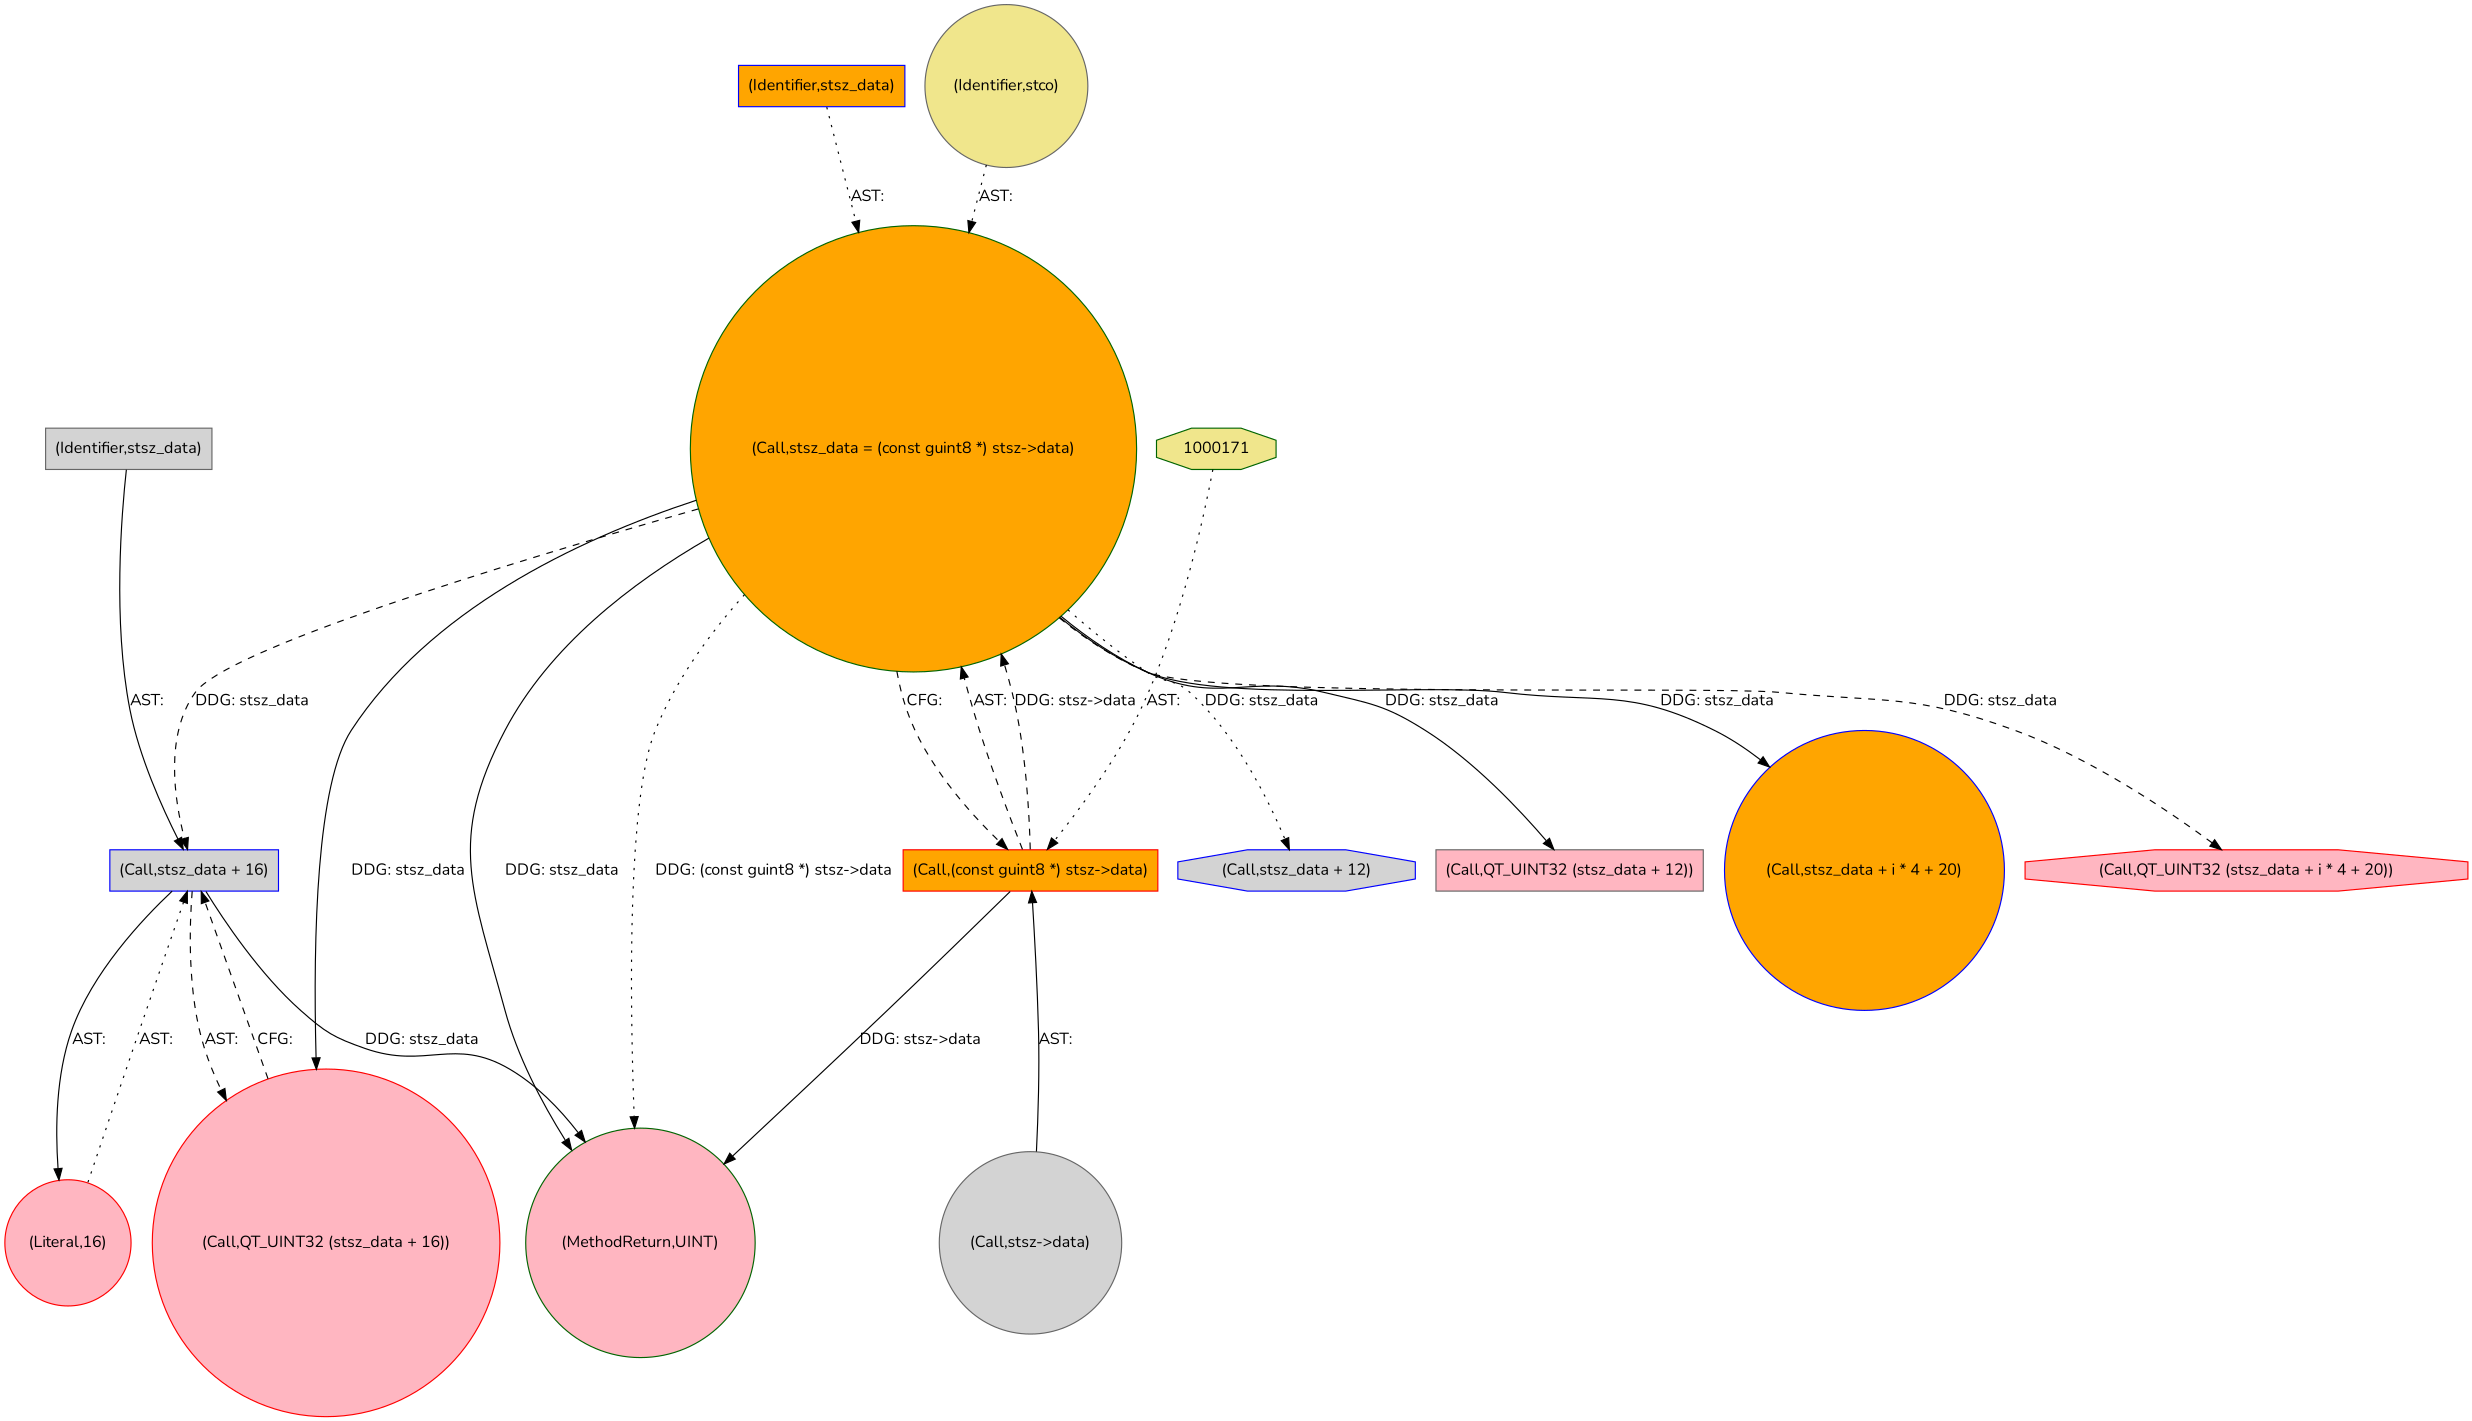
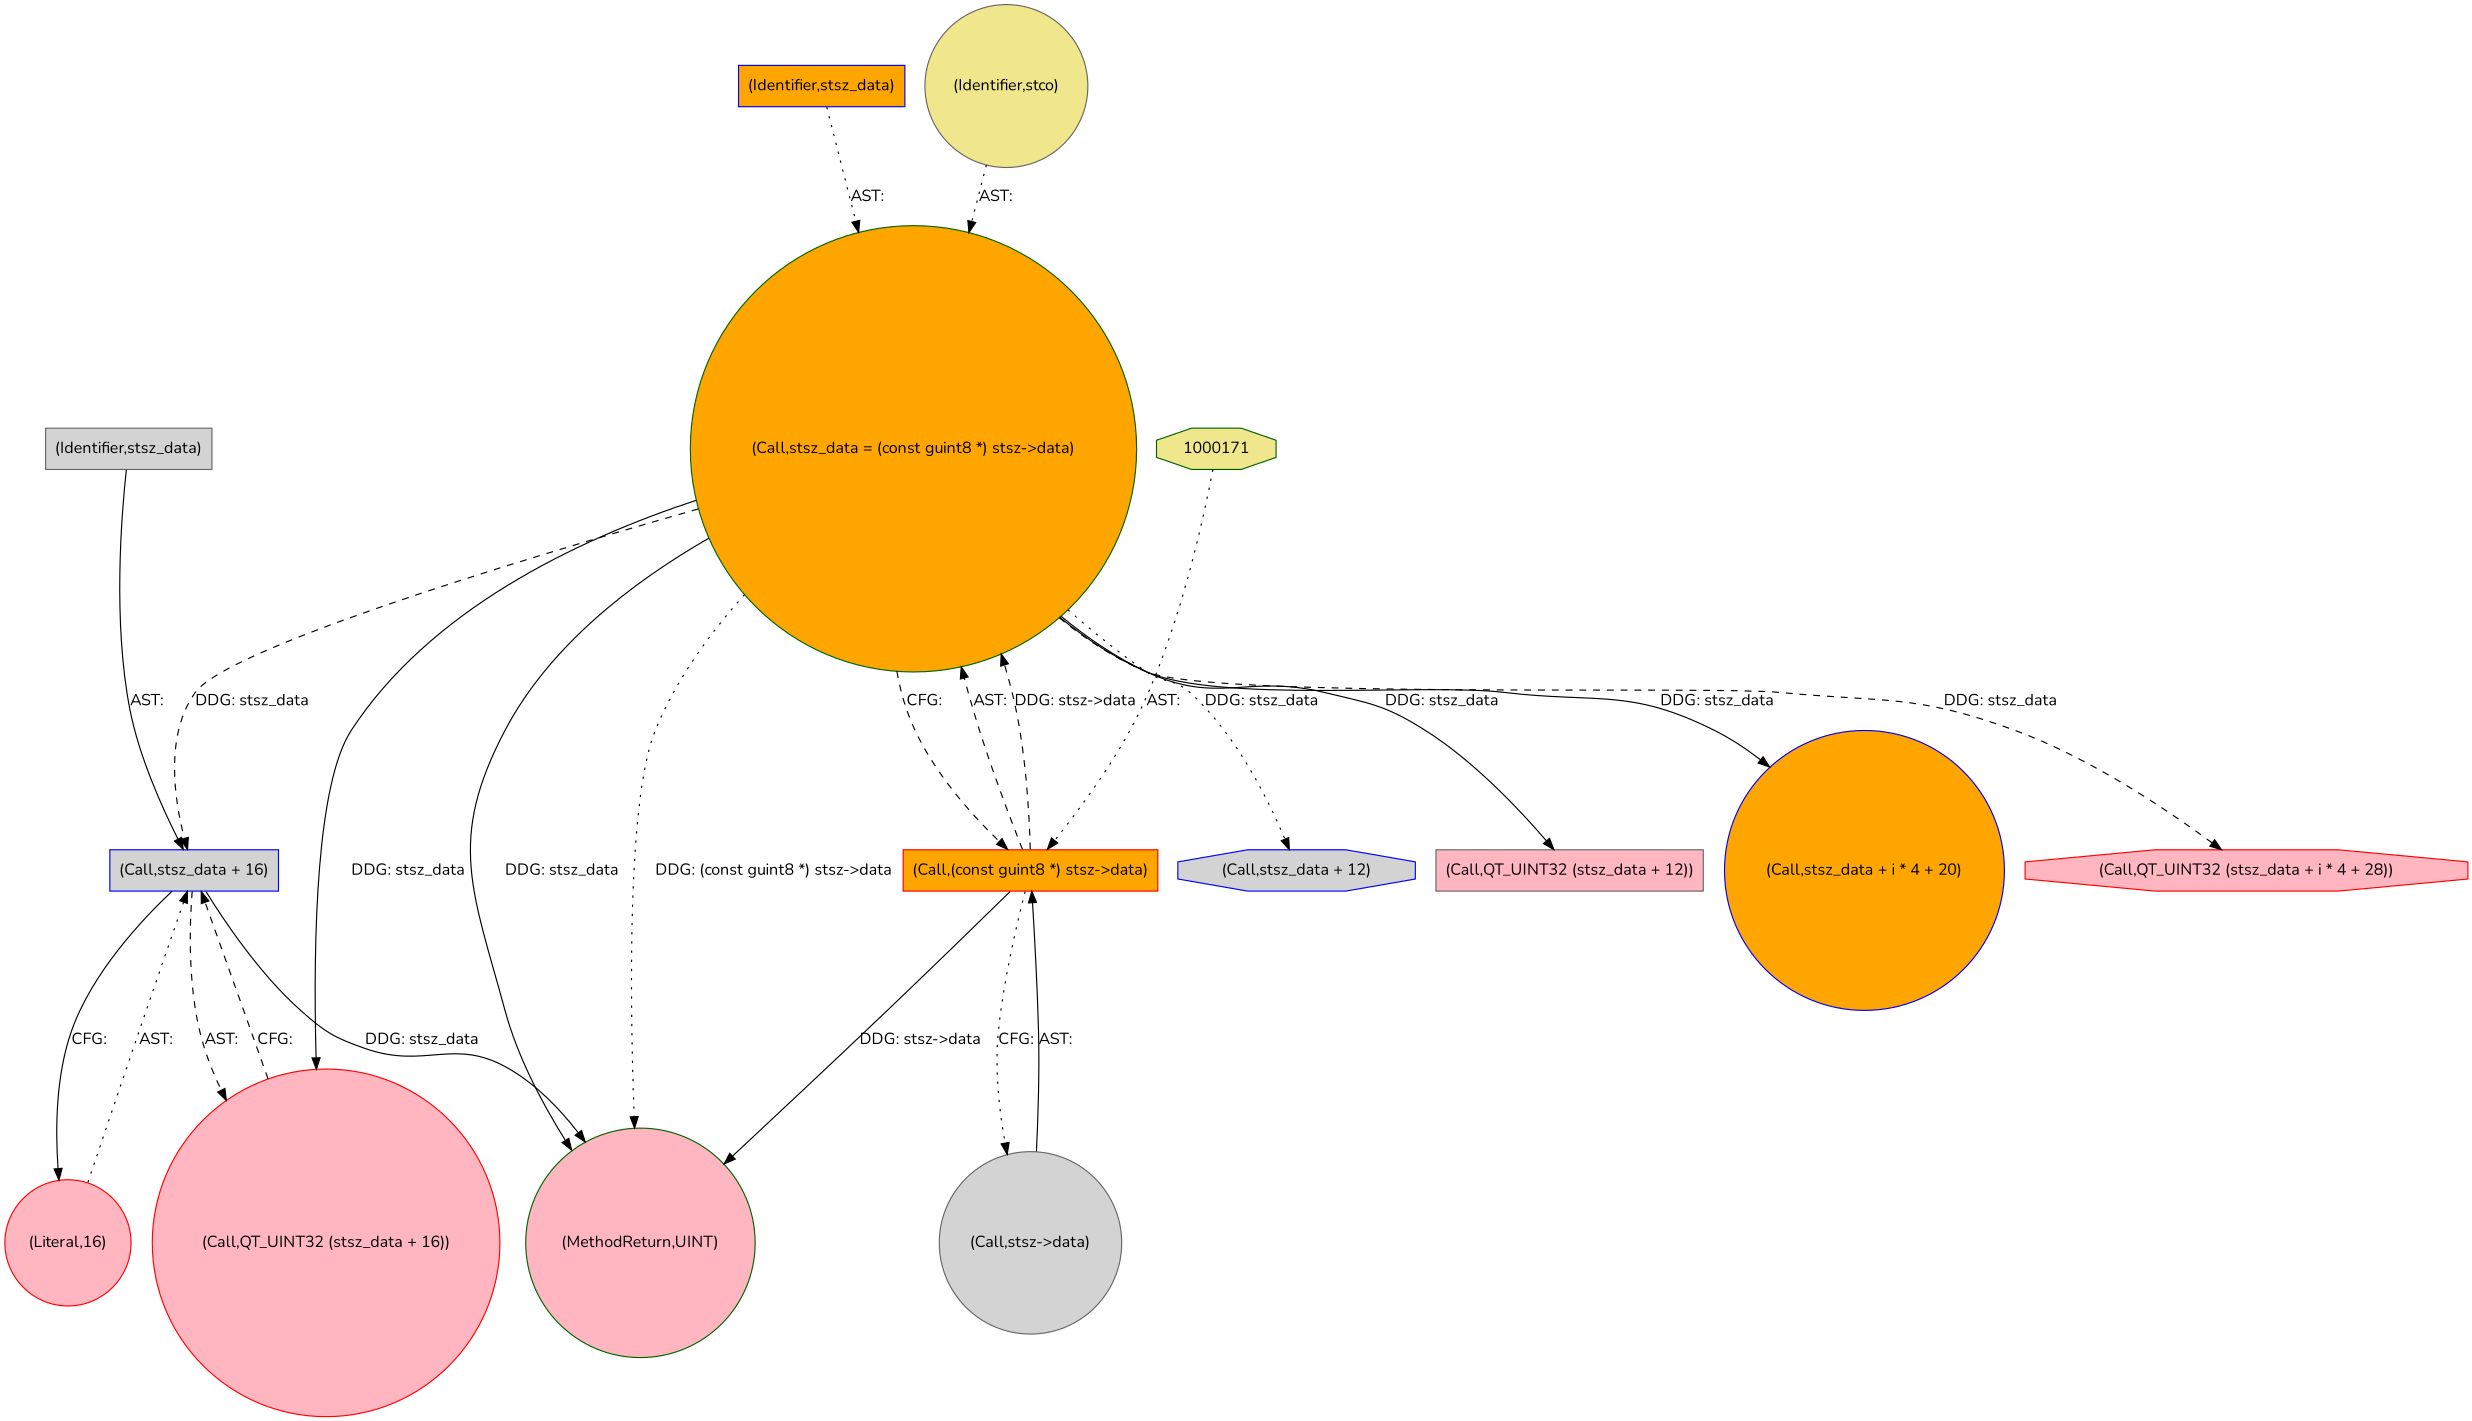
node "(Call,QT_UINT32 (stsz_data + i * 4 + 20))": label "(Call,QT_UINT32 (stsz_data + i * 4 + 20))" -> "(Call,QT_UINT32 (stsz_data + i * 4 + 28))"
edge "(Call,(const guint8 *) stsz->data)" -> "(Call,stsz->data)": added, label "CFG:"
edge "(Call,stsz_data + 16)" -> "(Literal,16)": label "AST: " -> "CFG: "
